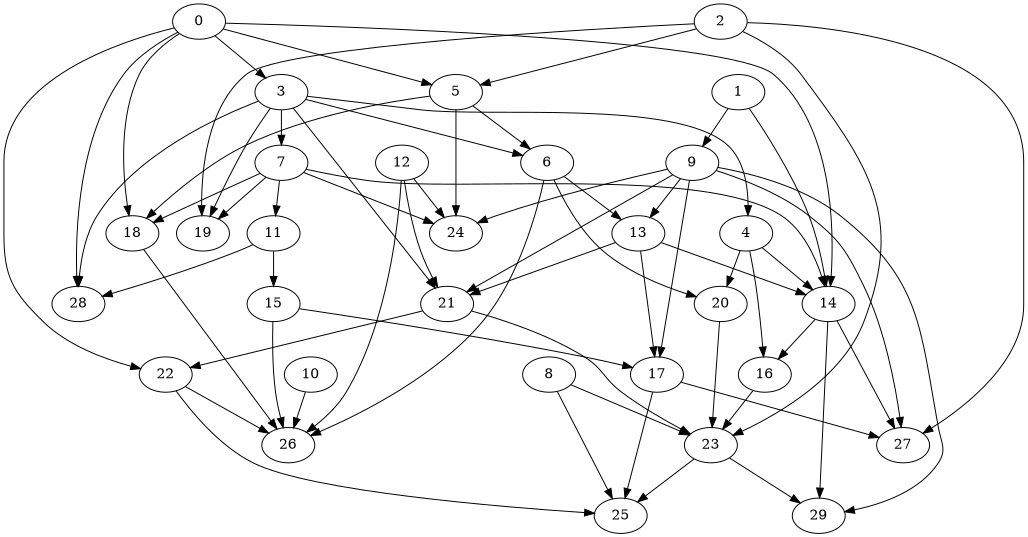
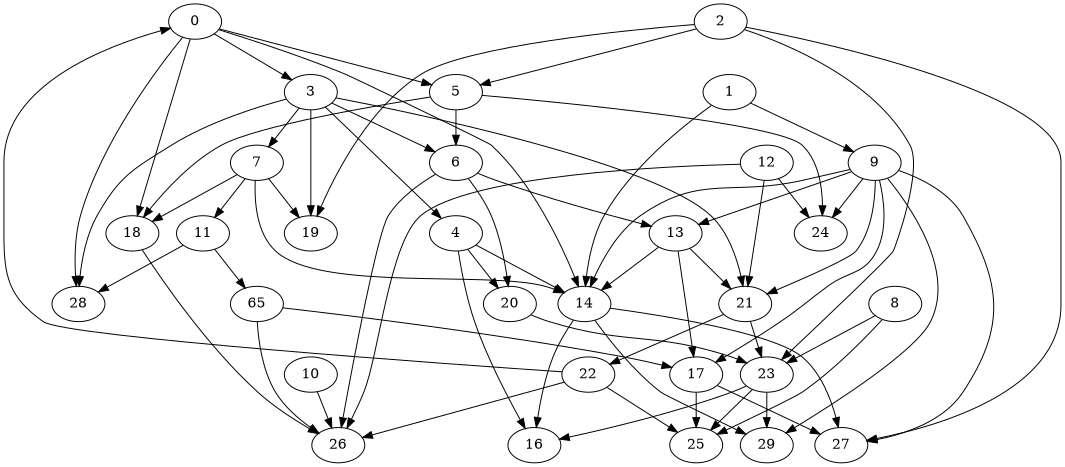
edge "0" -> "22": reversed
edge "9" -> "14": added
edge "7" -> "24": removed
node "15": label "15" -> "65"
edge "16" -> "23": reversed
